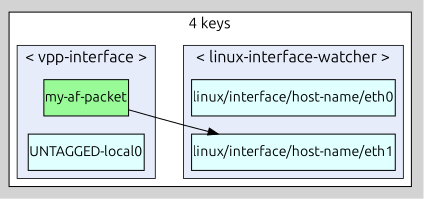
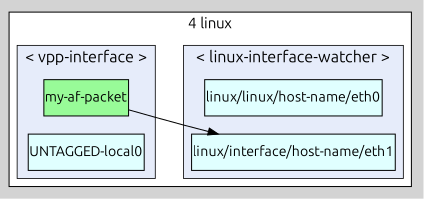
cluster "4 keys": label "4 keys" -> "4 linux"
node "linux/interface/host-name/eth0": label "linux/interface/host-name/eth0" -> "linux/linux/host-name/eth0"
